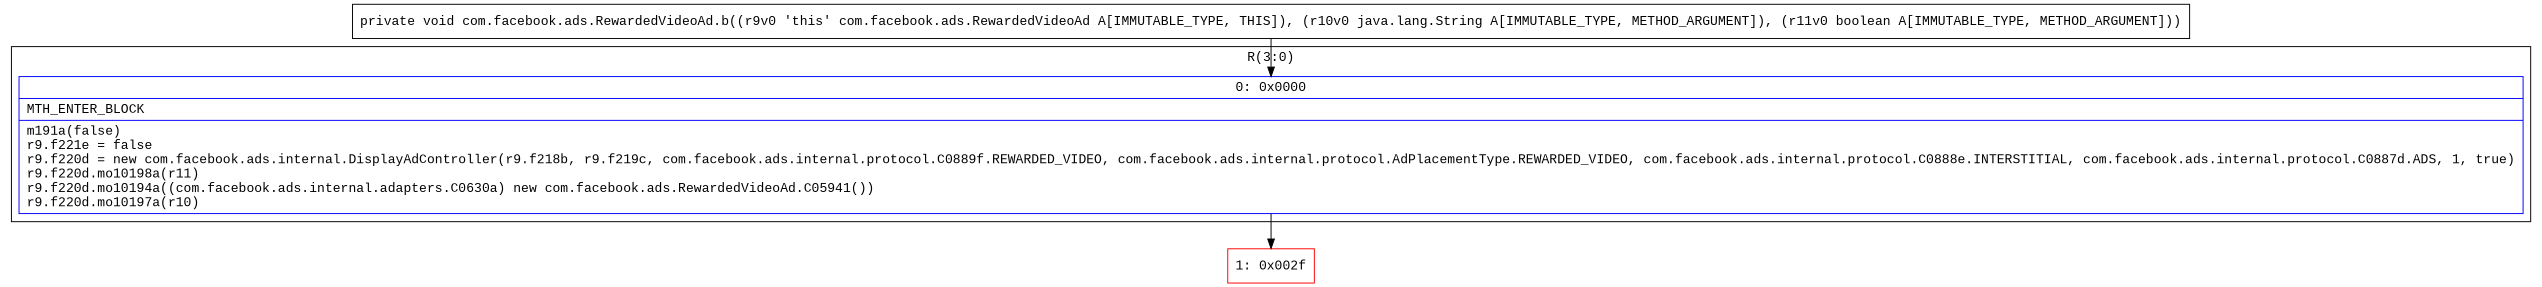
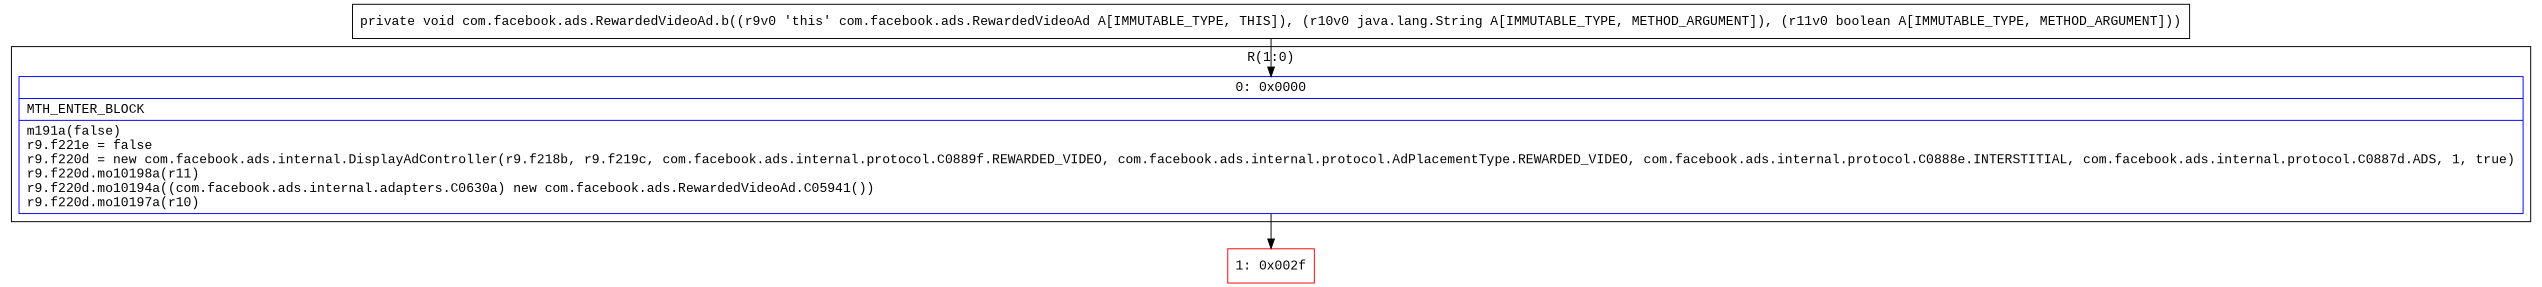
cluster "R(3:0)": label "R(3:0)" -> "R(1:0)"
